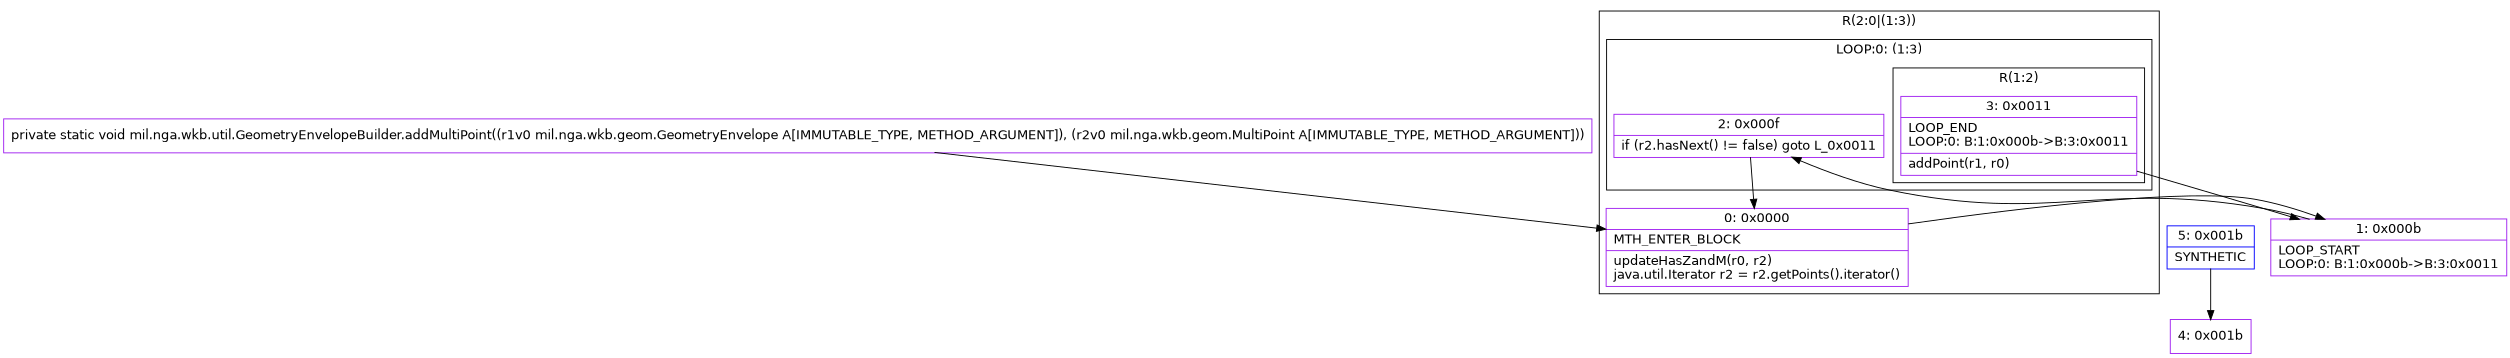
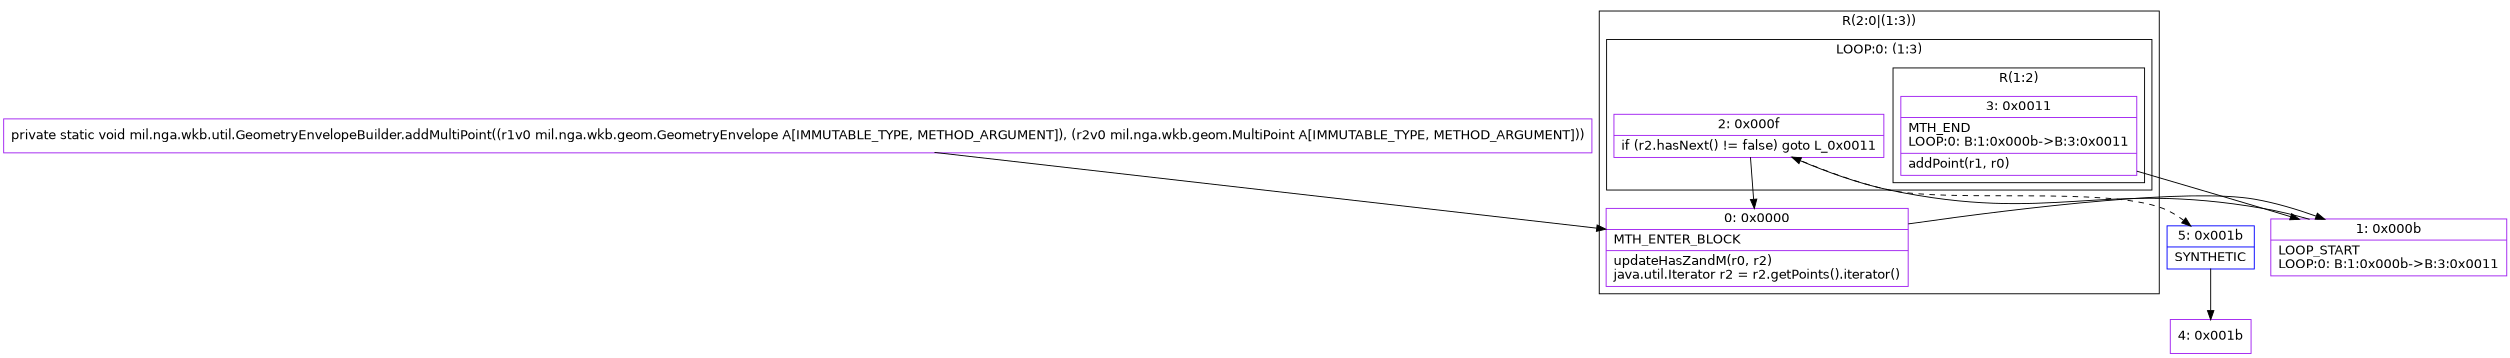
node "3: 0x0011": text "LOOP_END" -> "MTH_END"
edge "2: 0x000f" -> "5: 0x001b": added
